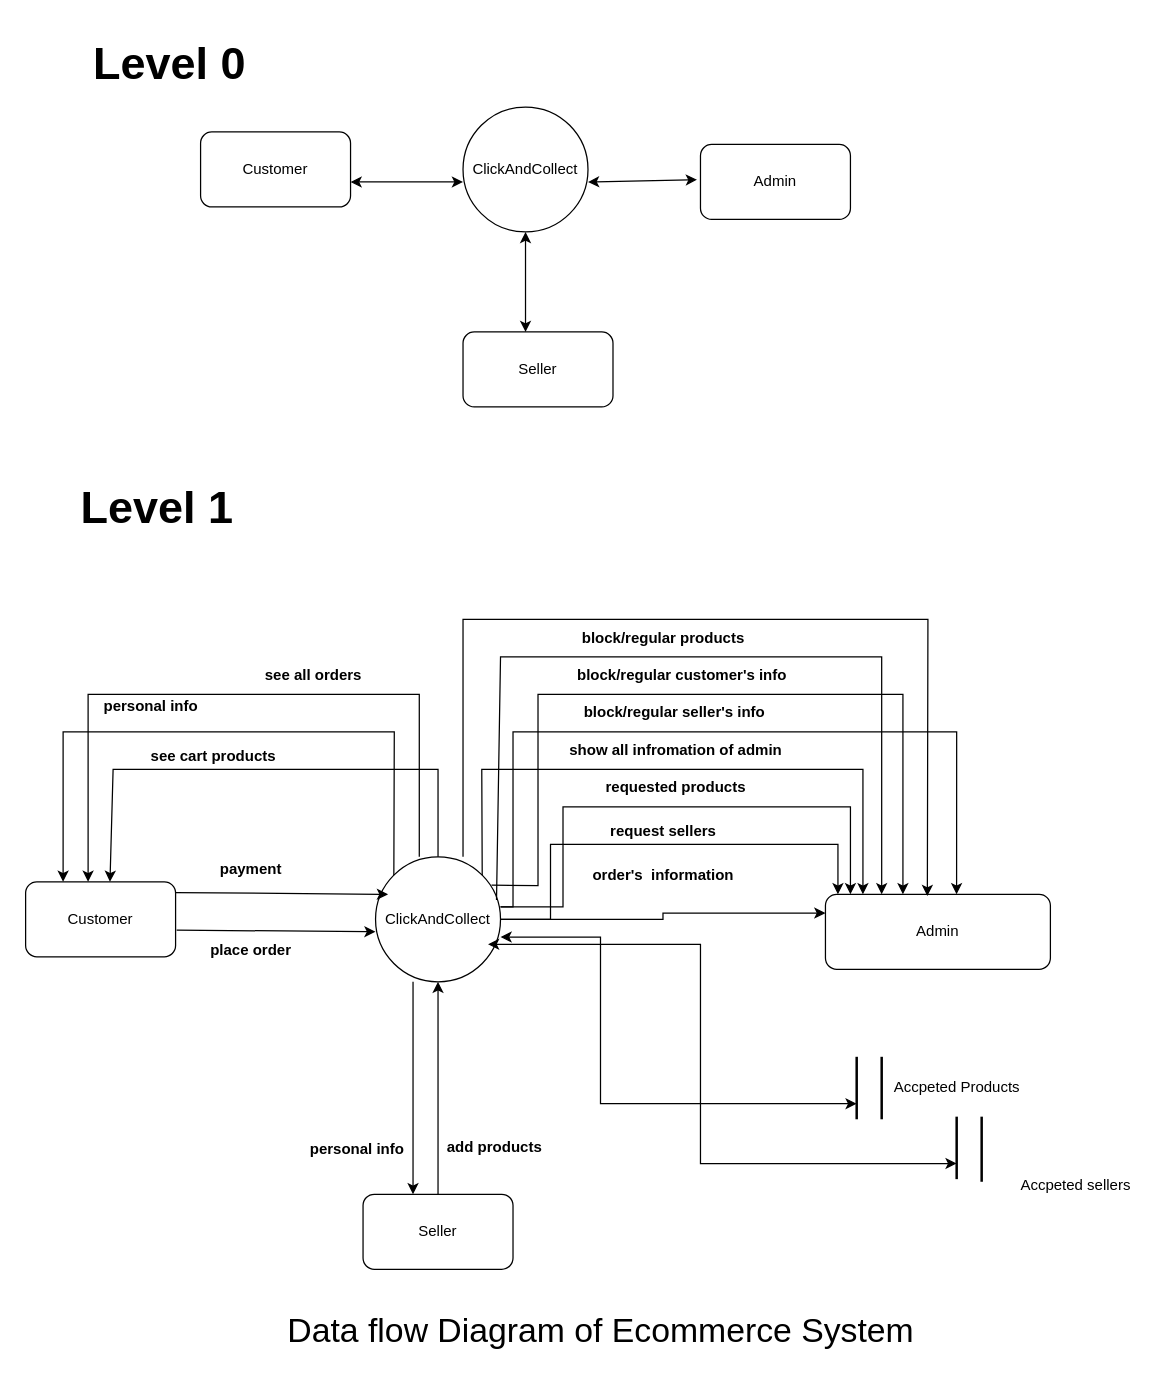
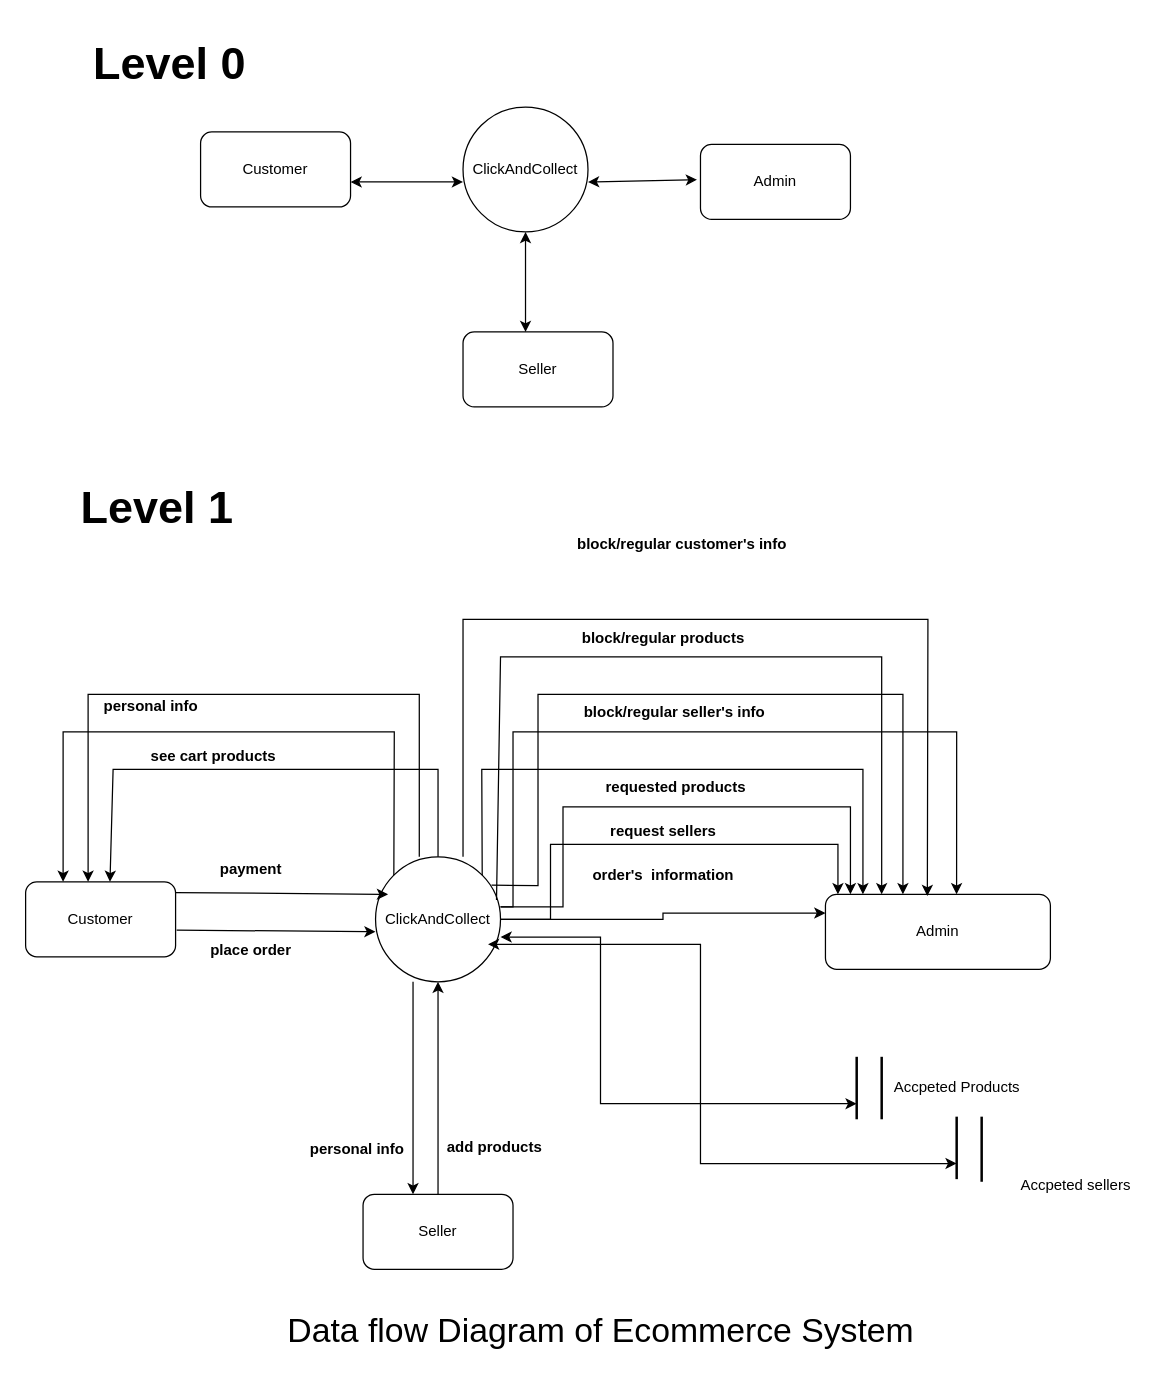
node "see all orders": removed
node "block/regular customer's info": moved (682, 676) -> (682, 544)
node "show all infromation of admin": removed
